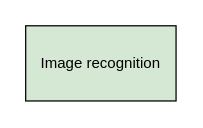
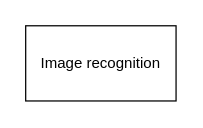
node "Image recognition": fillcolor #d5e8d4 -> #ffffff
